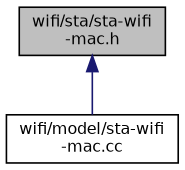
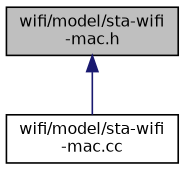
node "wifi/sta/sta-wifi -mac.h": label "wifi/sta/sta-wifi -mac.h" -> "wifi/model/sta-wifi -mac.h"
